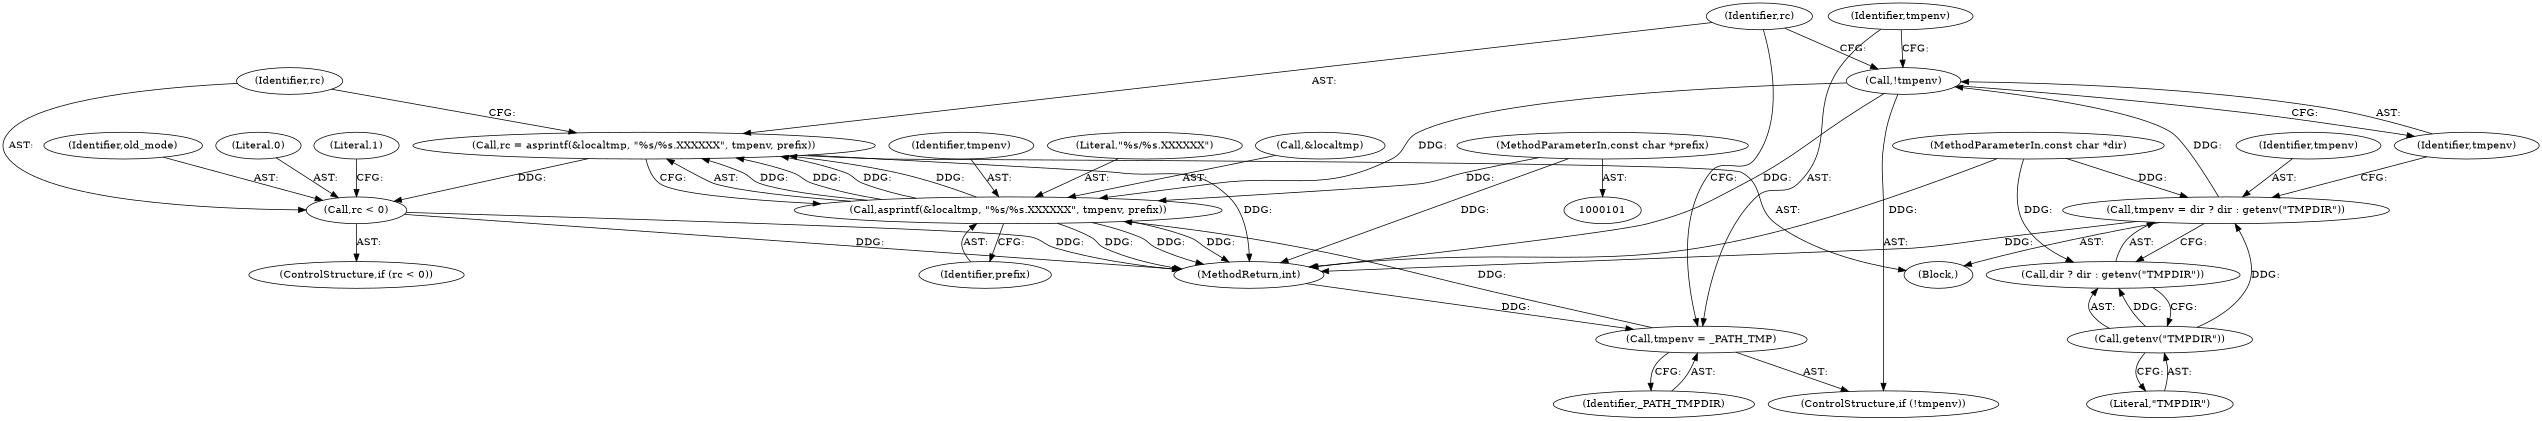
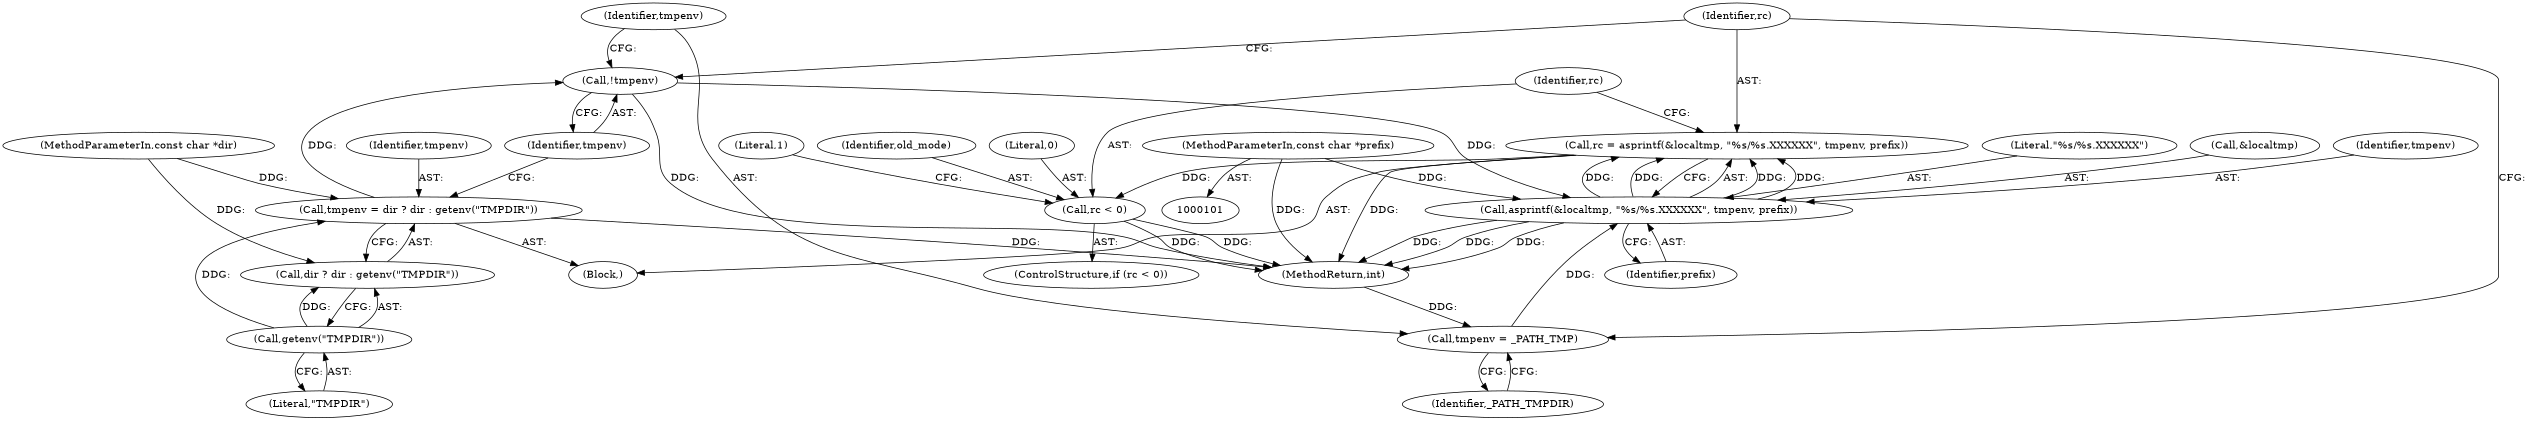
edge "(MethodParameterIn,const char *dir)" -> "(MethodReturn,int)": removed, label "DDG:"
edge "(Identifier,_PATH_TMPDIR)" -> "(Call,tmpenv = _PATH_TMP)": label "AST: " -> "CFG: "
node "(ControlStructure,if (!tmpenv))": removed
